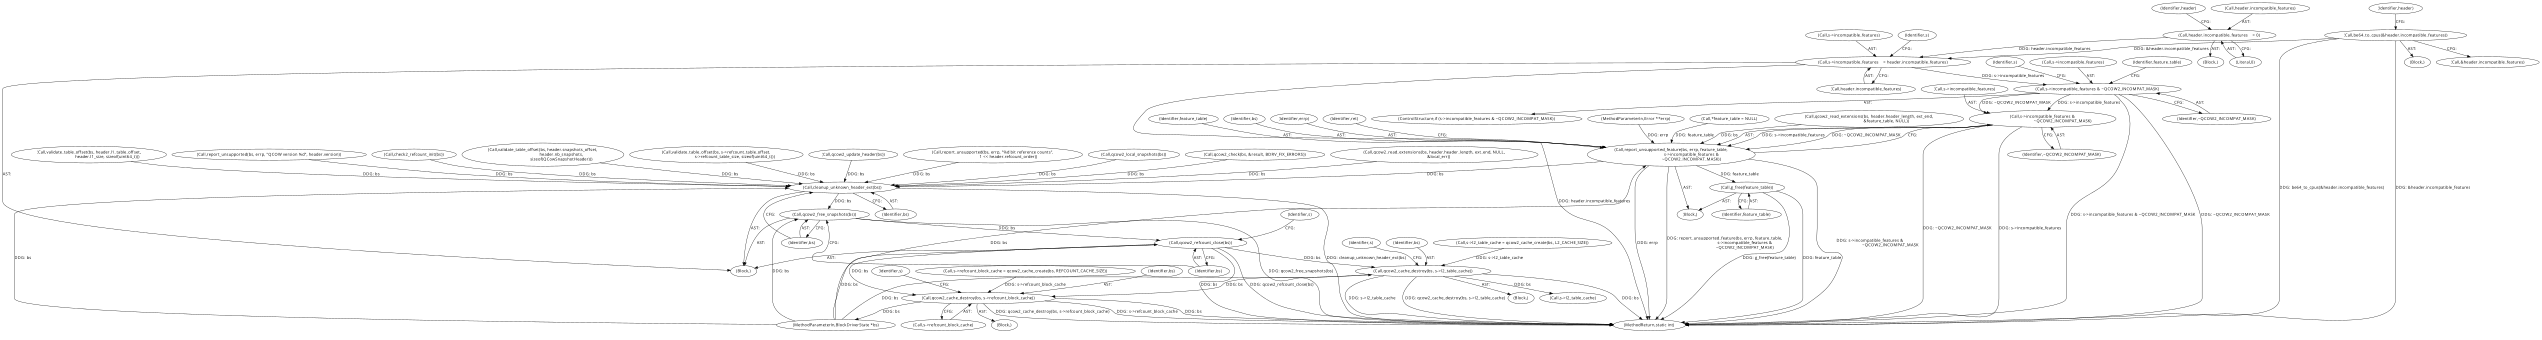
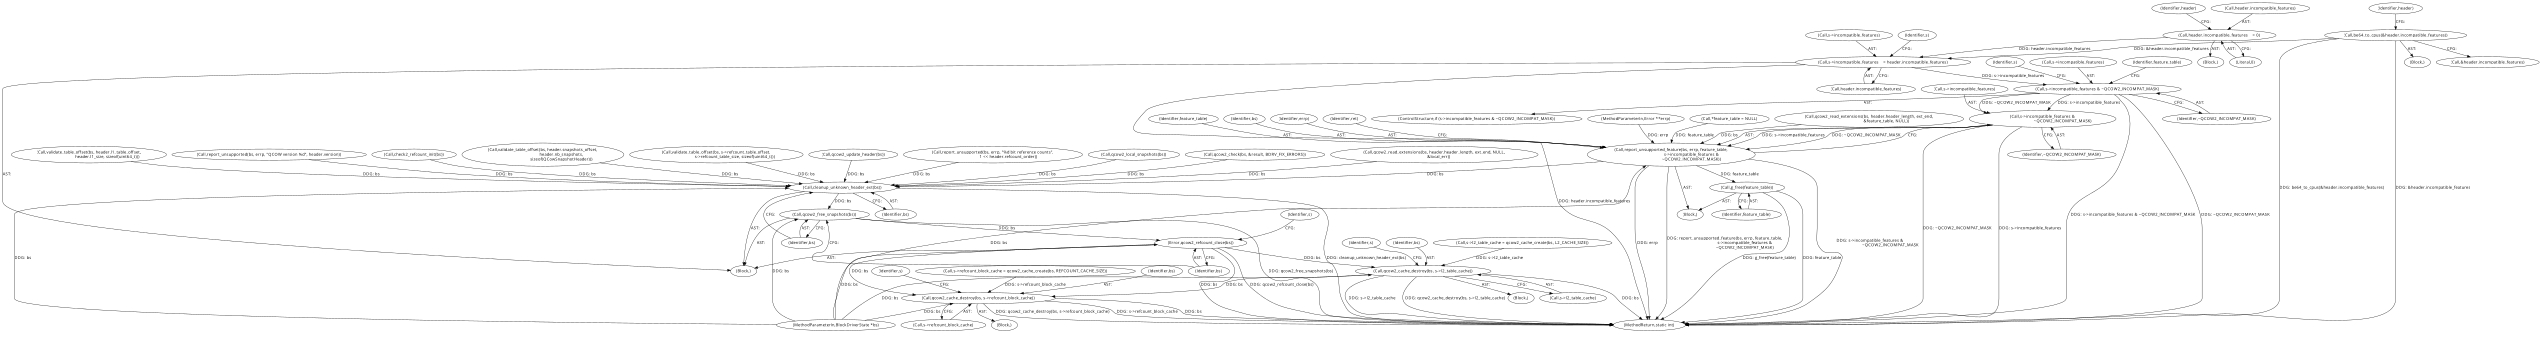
node "(Call,qcow2_refcount_close(bs))": label "(Call,qcow2_refcount_close(bs))" -> "(Error,qcow2_refcount_close(bs))"
edge "(Call,s->l2_table_cache)" -> "(Call,qcow2_cache_destroy(bs, s->l2_table_cache))": added, label "AST:"
edge "(Call,qcow2_cache_destroy(bs, s->l2_table_cache))" -> "(Call,s->l2_table_cache)": label "DDG: bs" -> "CFG: "
edge "(Call,qcow2_cache_destroy(bs, s->refcount_block_cache))" -> "(MethodParameterIn,BlockDriverState *bs)": reversed
